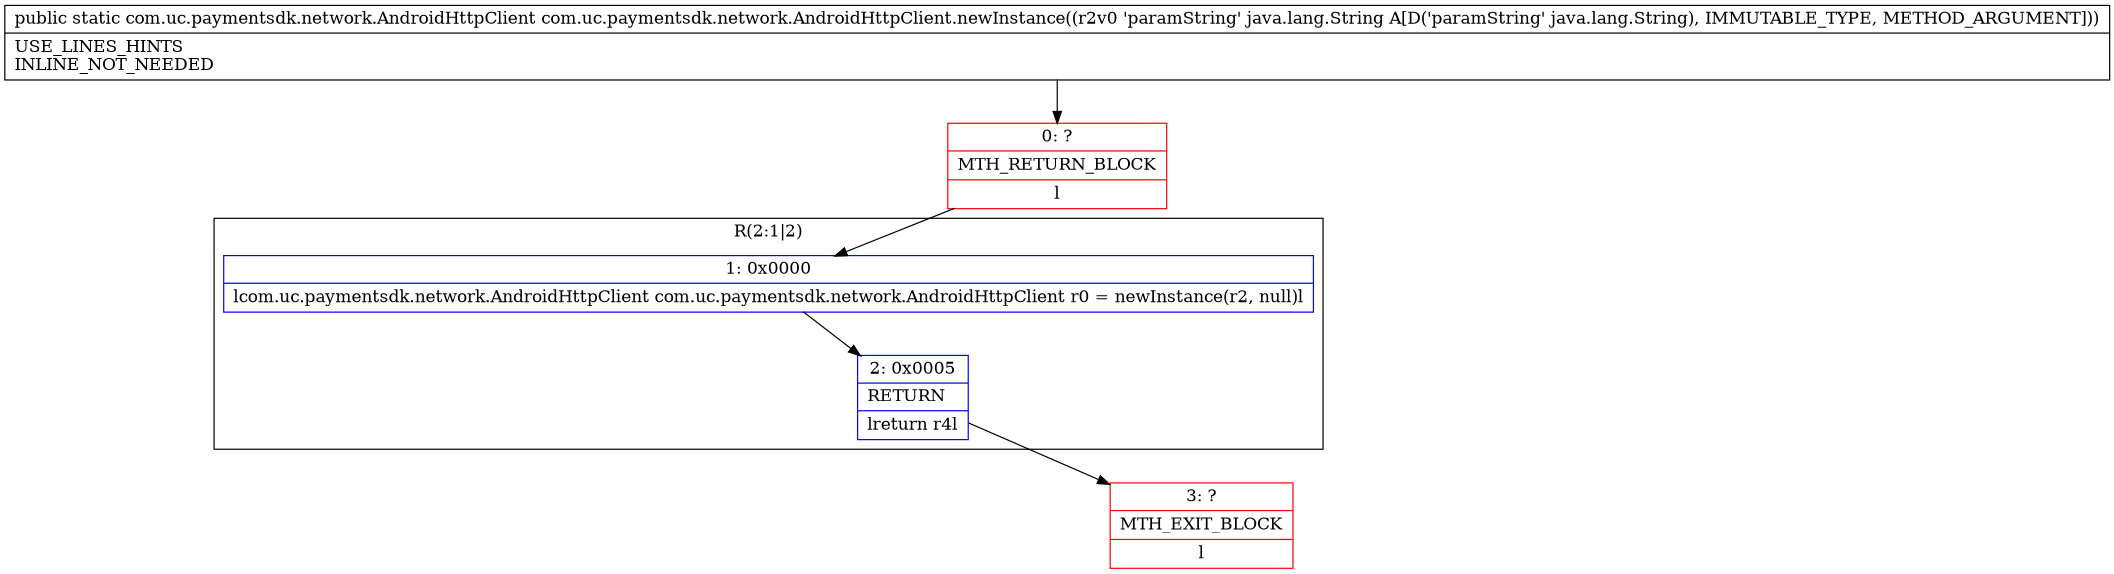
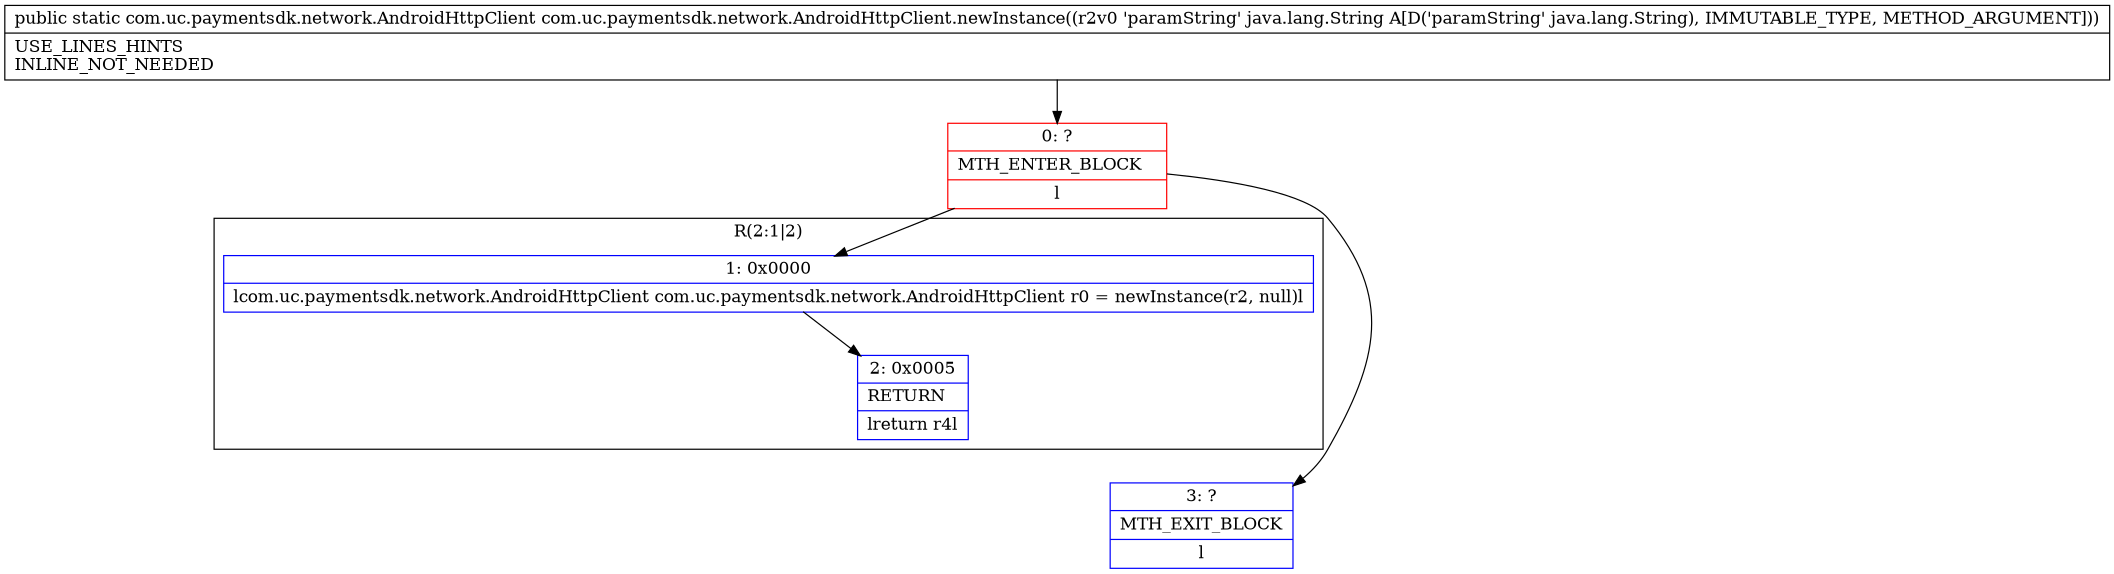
node "0: ?": text "MTH_RETURN_BLOCK" -> "MTH_ENTER_BLOCK"
edge "2: 0x0005" -> "3: ?": now "0: ?" -> "3: ?"
node "3: ?": color red -> blue
